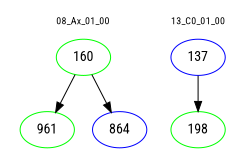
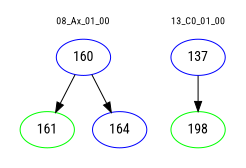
node "160": color green -> blue
node "961": label "961" -> "161"
node "864": label "864" -> "164"
